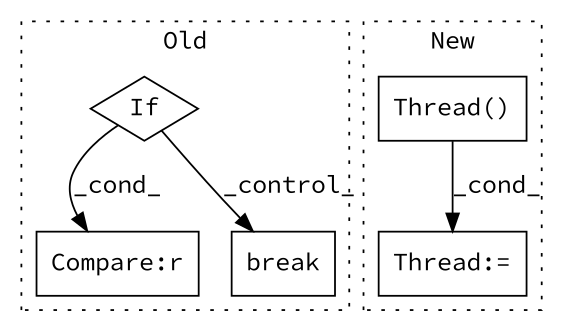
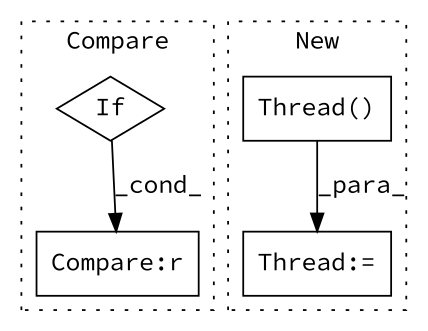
cluster "Old": label "Old" -> "Compare"
edge "Thread()" -> "Thread:=": label "_cond_" -> "_para_"
node "break": removed
